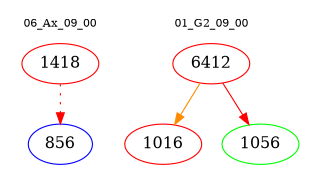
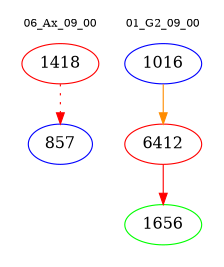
edge "6412" -> "1016": reversed
node "856": label "856" -> "857"
node "1016": color red -> blue
node "1056": label "1056" -> "1656"
